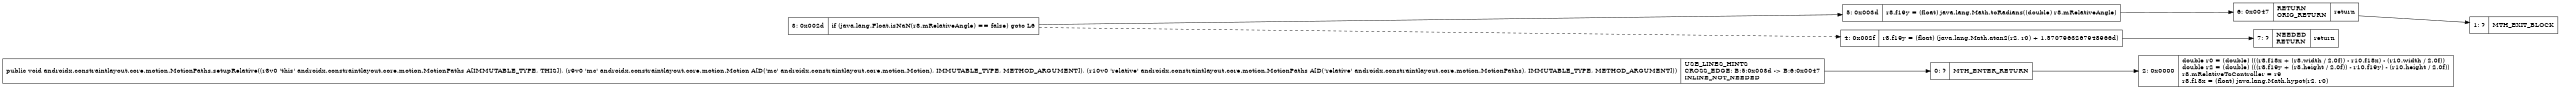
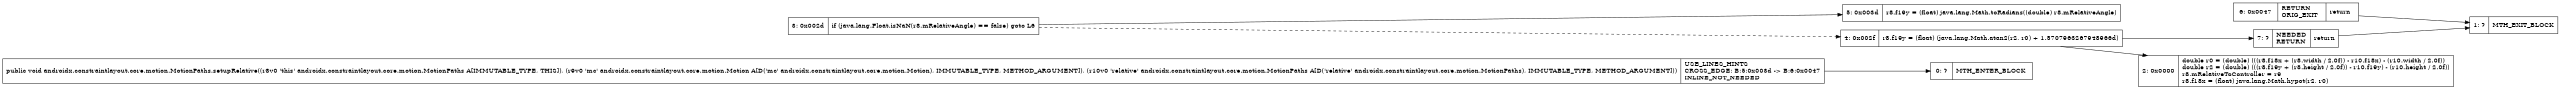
edge "5: 0x003d" -> "6: 0x0047": removed
node "6: 0x0047": text "ORIG_RETURN" -> "ORIG_EXIT"
edge "7: ?" -> "1: ?": added
node "0: ?": text "MTH_ENTER_RETURN" -> "MTH_ENTER_BLOCK"
edge "0: ?" -> "2: 0x0000": now "4: 0x002f" -> "2: 0x0000"
